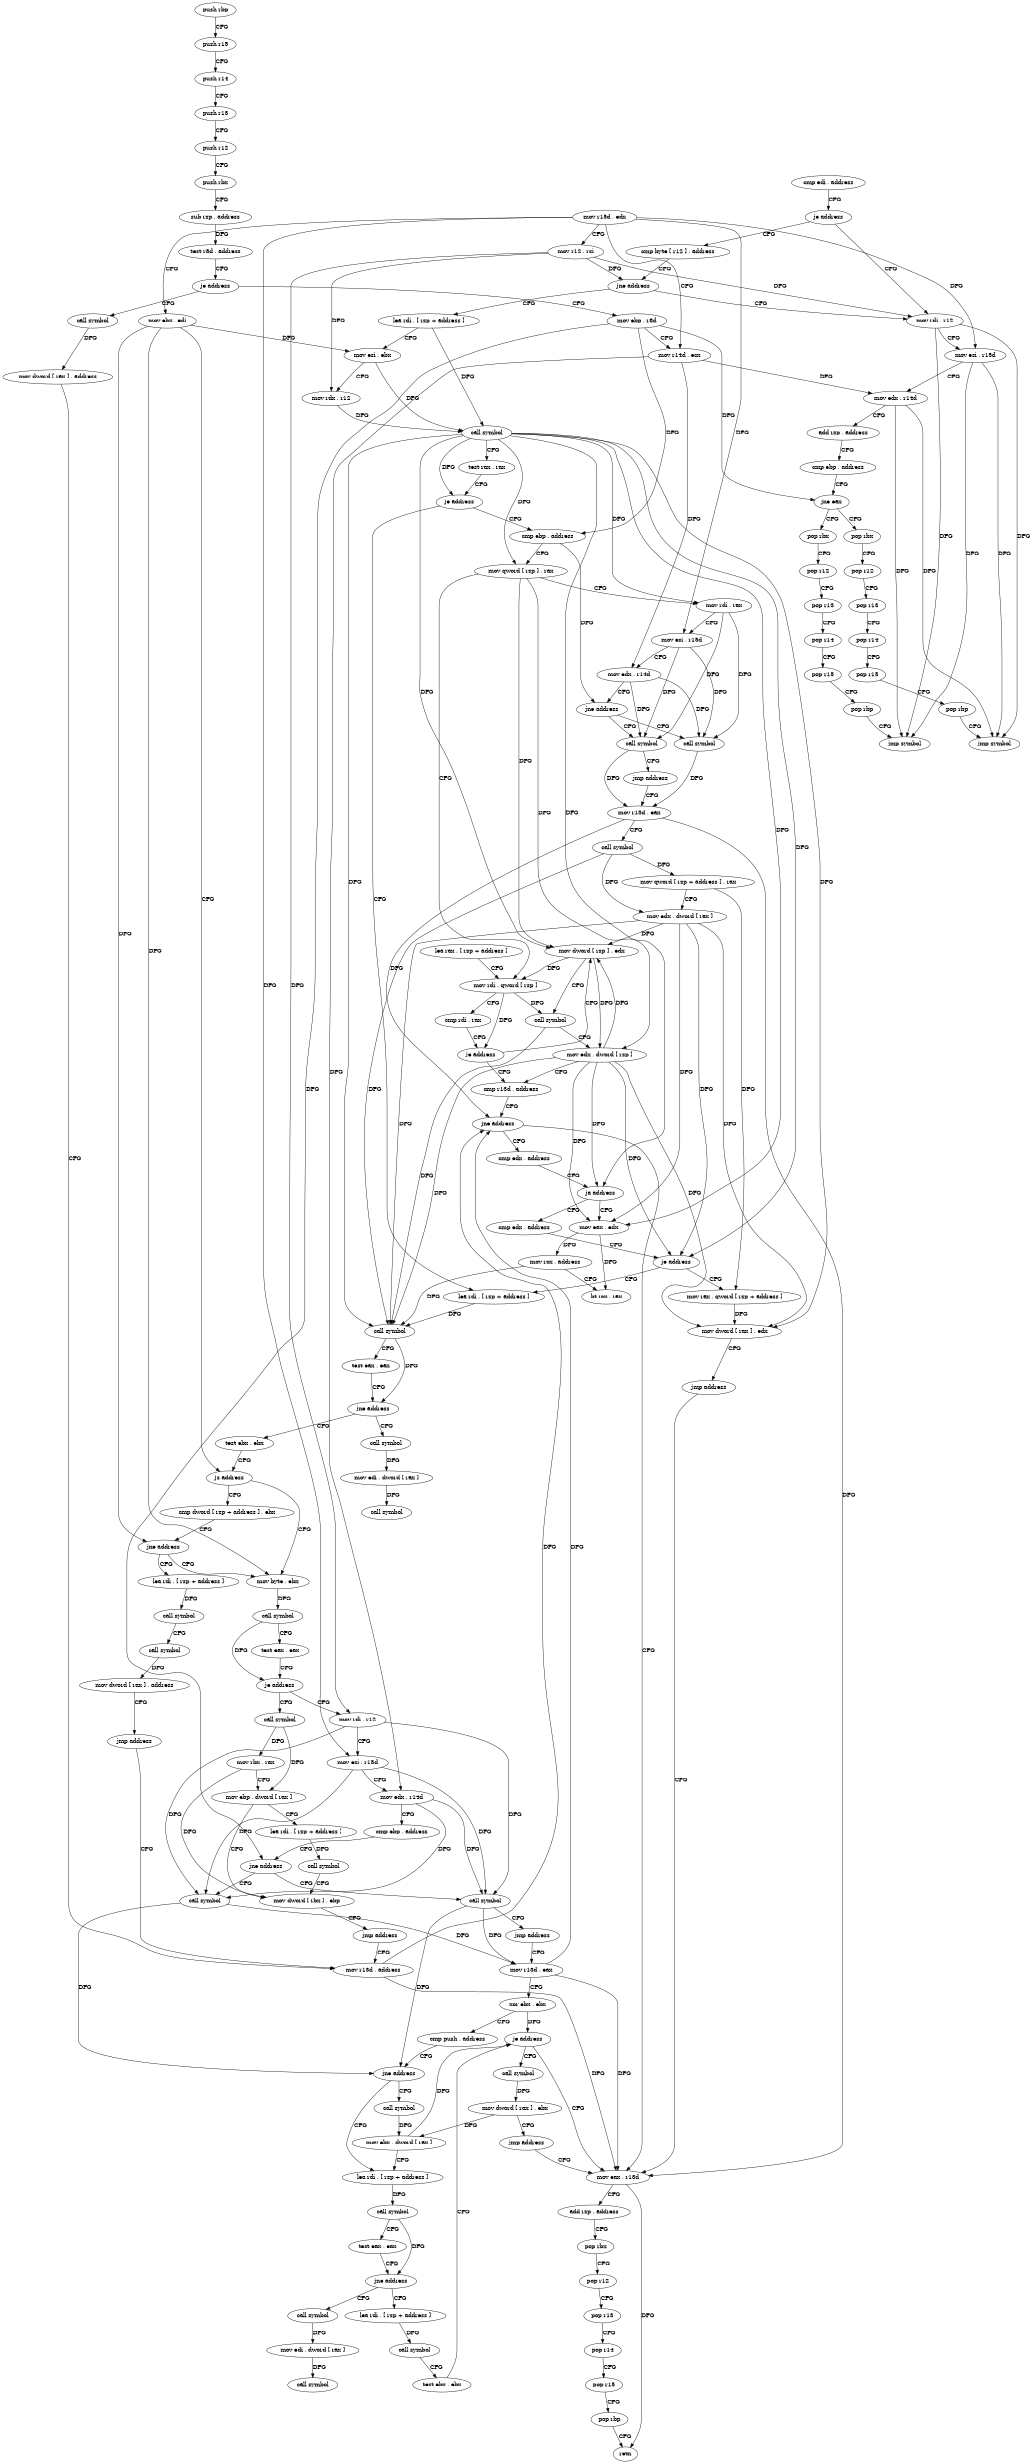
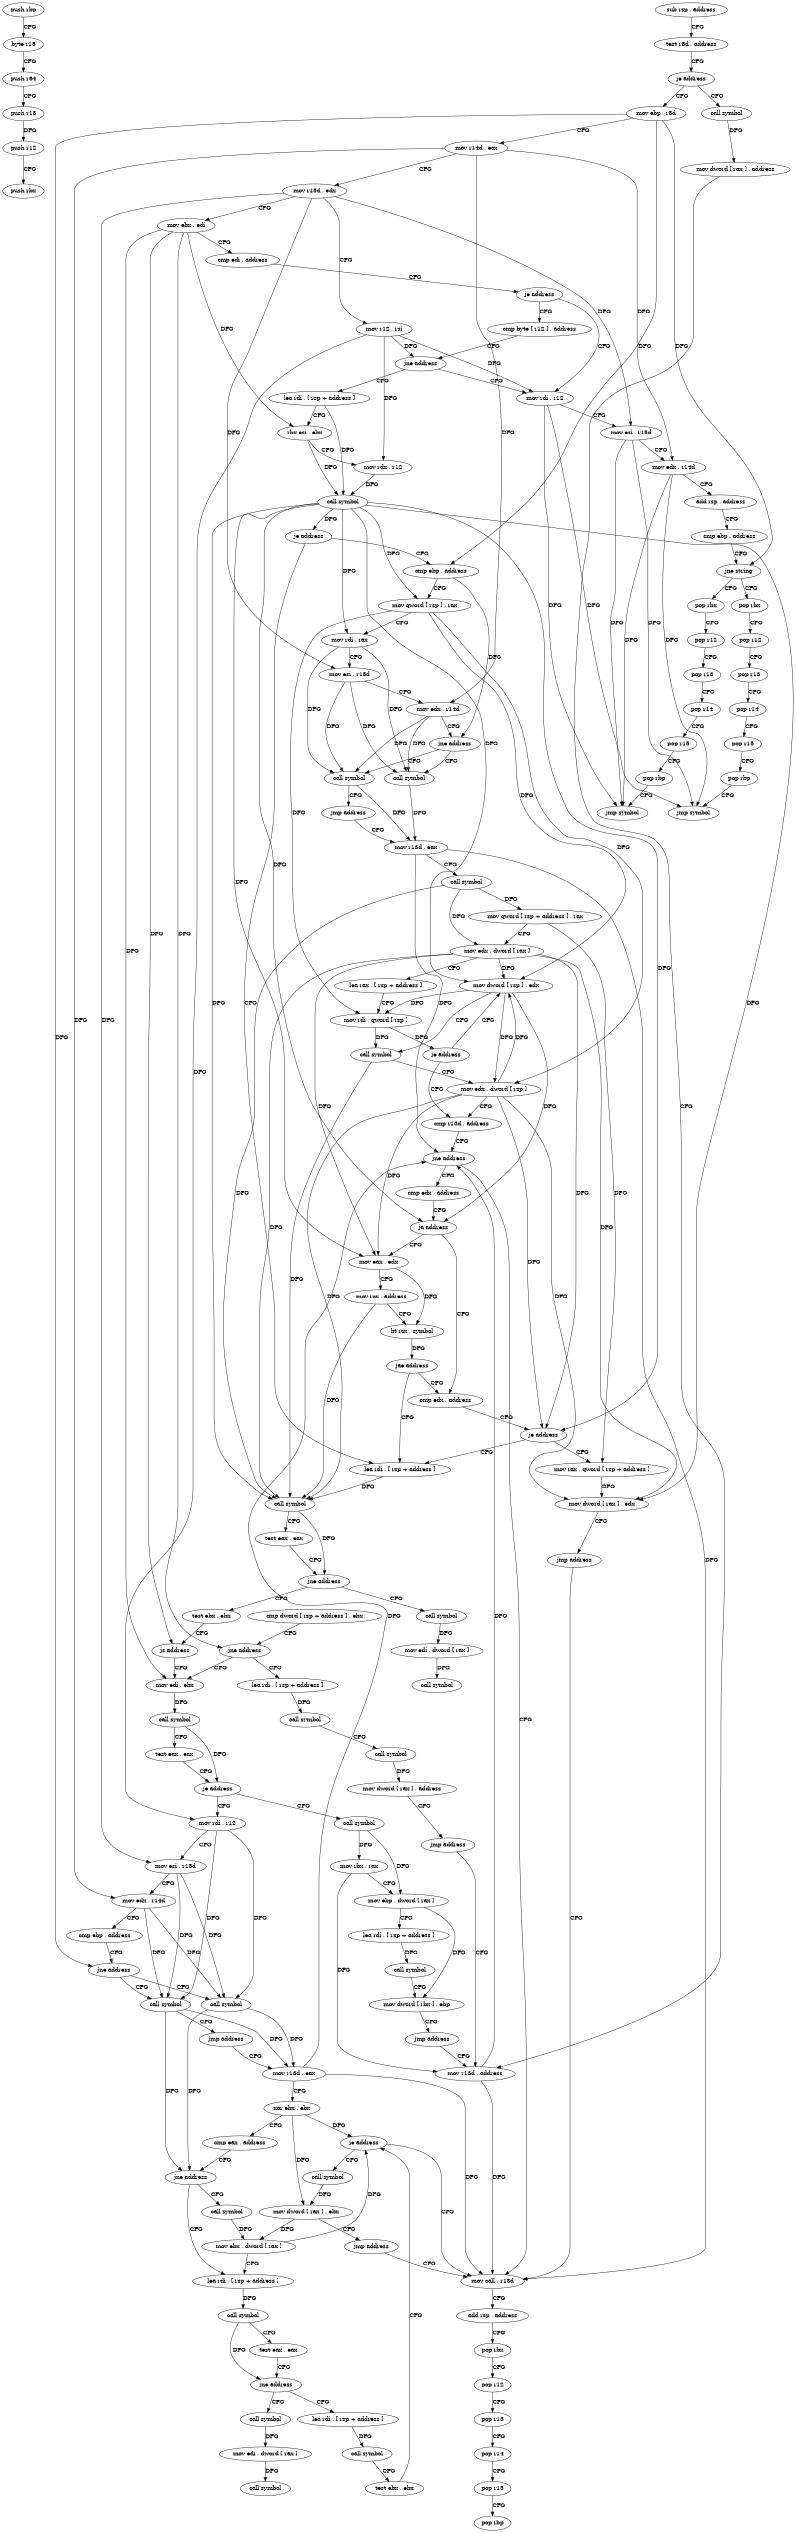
node "push r15": label "push r15" -> "byte r15"
node "push r14": label "push r14" -> "push r64"
edge "push r13" -> "push r12": label "CFG" -> "DFG"
edge "push rbx" -> "sub rsp , address": removed, label "CFG"
edge "sub rsp , address" -> "test r8d , address": label "DFG" -> "CFG"
edge "mov ebx , edi" -> "cmp edi , address": added, label "CFG"
edge "mov r15d , edx" -> "mov r14d , ecx": reversed
node "mov esi , ebx": label "mov esi , ebx" -> "rbx esi , ebx"
node "test rax , rax": removed
node "jne eax": label "jne eax" -> "jne string"
edge "mov qword [ rsp ] , rax" -> "mov rdi , qword [ rsp ]": label "CFG" -> "DFG"
edge "mov ebx , edi" -> "js address": label "CFG" -> "DFG"
edge "mov edx , dword [ rax ]" -> "lea rax , [ rsp + address ]": added, label "CFG"
node "cmp rdi , rax": removed
edge "mov edx , dword [ rsp ]" -> "ja address": now "mov dword [ rsp ] , edx" -> "ja address"
edge "mov eax , edx" -> "mov rcx , address": label "DFG" -> "CFG"
node "bt rcx , rax": label "bt rcx , rax" -> "bt rcx , symbol"
node "jae address": added
edge "js address" -> "cmp dword [ rsp + address ] , ebx": removed, label "CFG"
node "mov byte , ebx": label "mov byte , ebx" -> "mov edi , ebx"
edge "mov rbx , rax" -> "mov dword [ rbx ] , ebp": now "mov rbx , rax" -> "mov r13d , address"
edge "mov ebp , dword [ rax ]" -> "mov dword [ rbx ] , ebp": label "CFG" -> "DFG"
node "cmp push , address": label "cmp push , address" -> "cmp eax , address"
edge "xor ebx , ebx" -> "mov dword [ rax ] , ebx": added, label "DFG"
node "mov eax , r13d": label "mov eax , r13d" -> "mov call , r13d"
node "retn": removed
